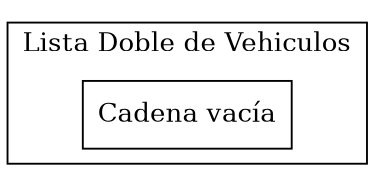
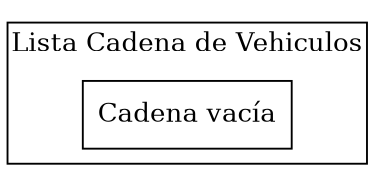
cluster "Lista Doble de Vehiculos": label "Lista Doble de Vehiculos" -> "Lista Cadena de Vehiculos"
